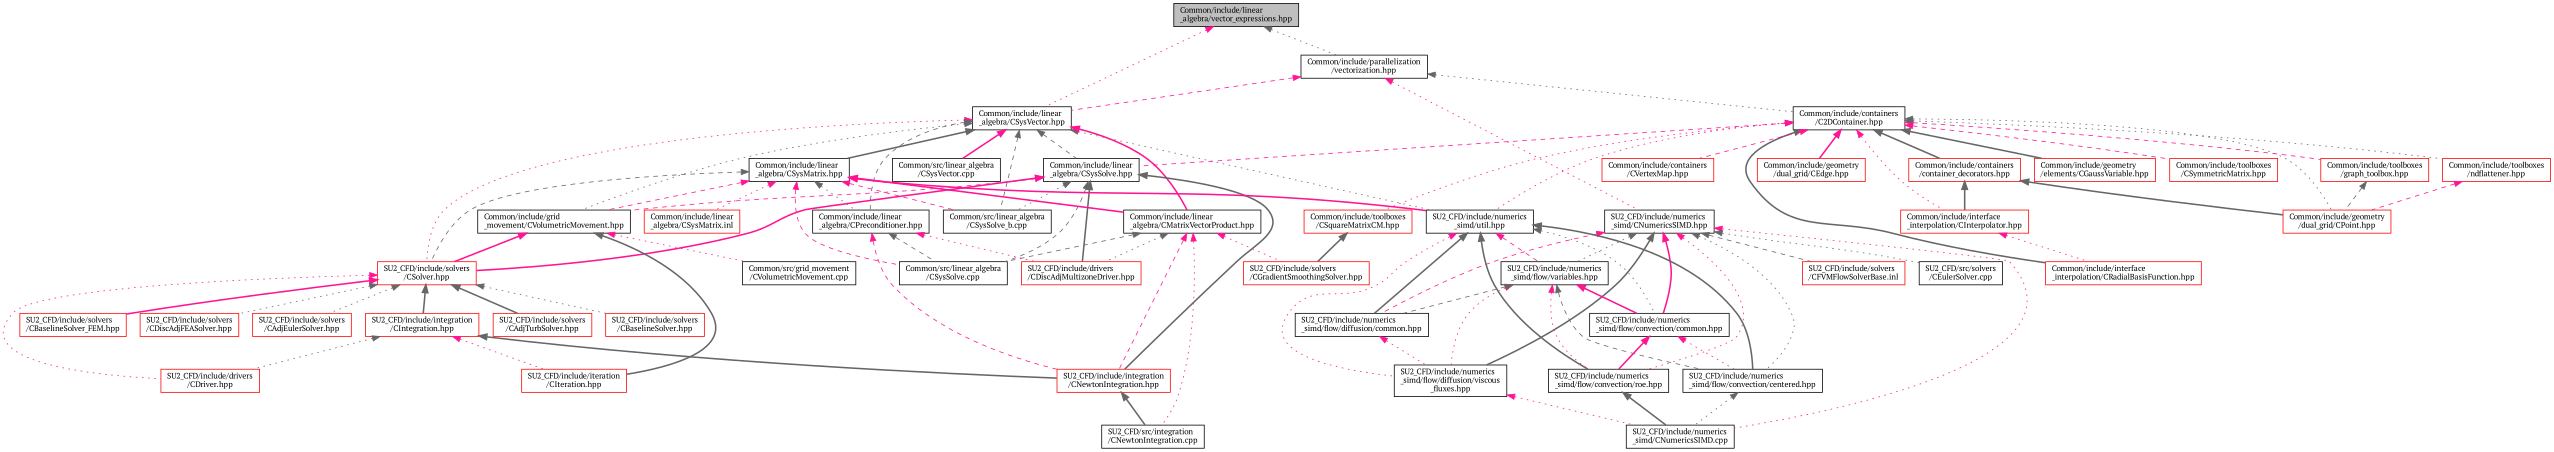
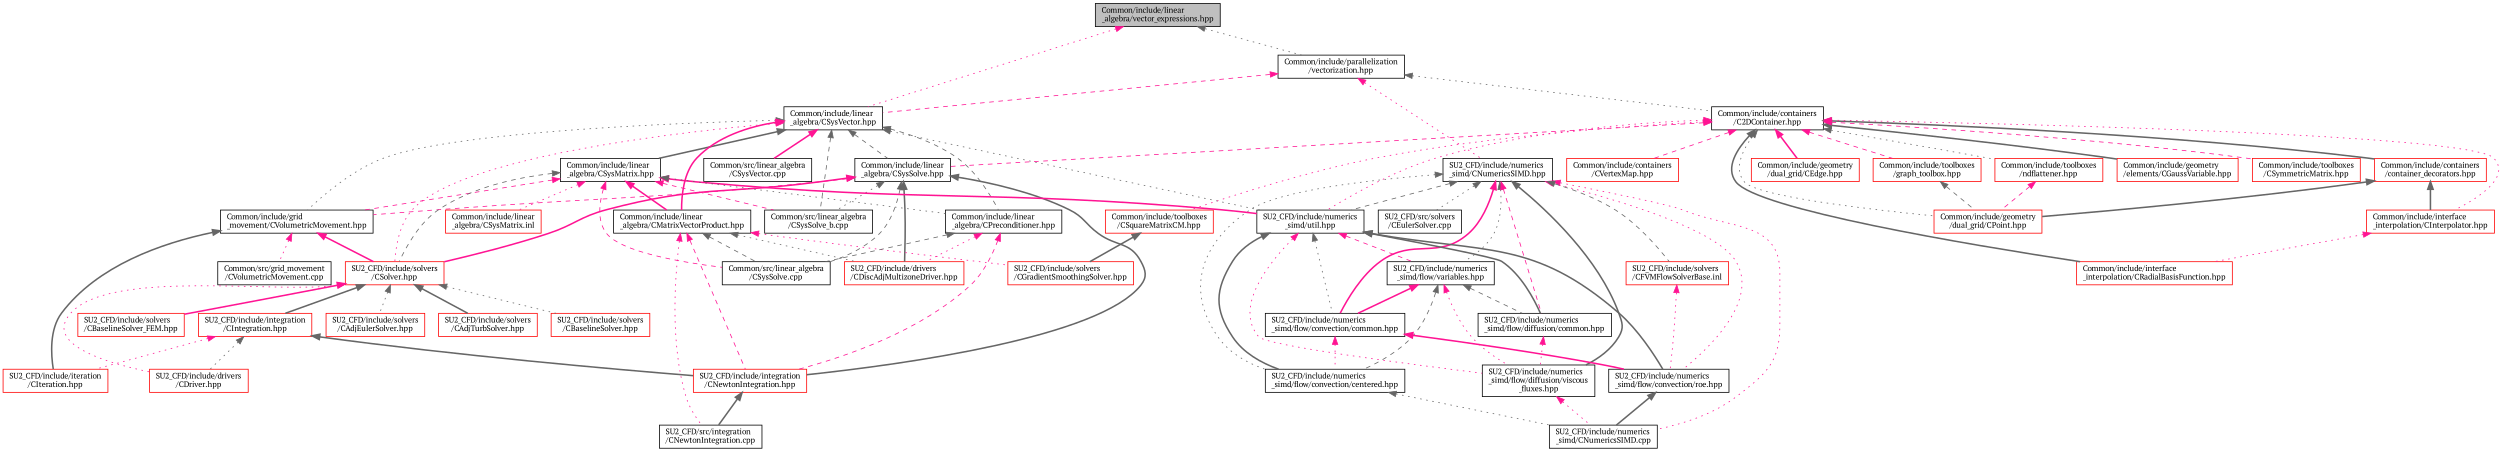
edge "SU2_CFD/include/numerics _simd/util.hpp" -> "SU2_CFD/include/numerics _simd/CNumericsSIMD.hpp": added
node "SU2_CFD/include/solvers /CDiscAdjFEASolver.hpp": removed
edge "SU2_CFD/include/numerics _simd/flow/convection/roe.hpp" -> "SU2_CFD/include/numerics _simd/flow/variables.hpp": now "SU2_CFD/include/numerics _simd/flow/convection/roe.hpp" -> "SU2_CFD/include/solvers /CFVMFlowSolverBase.inl"
